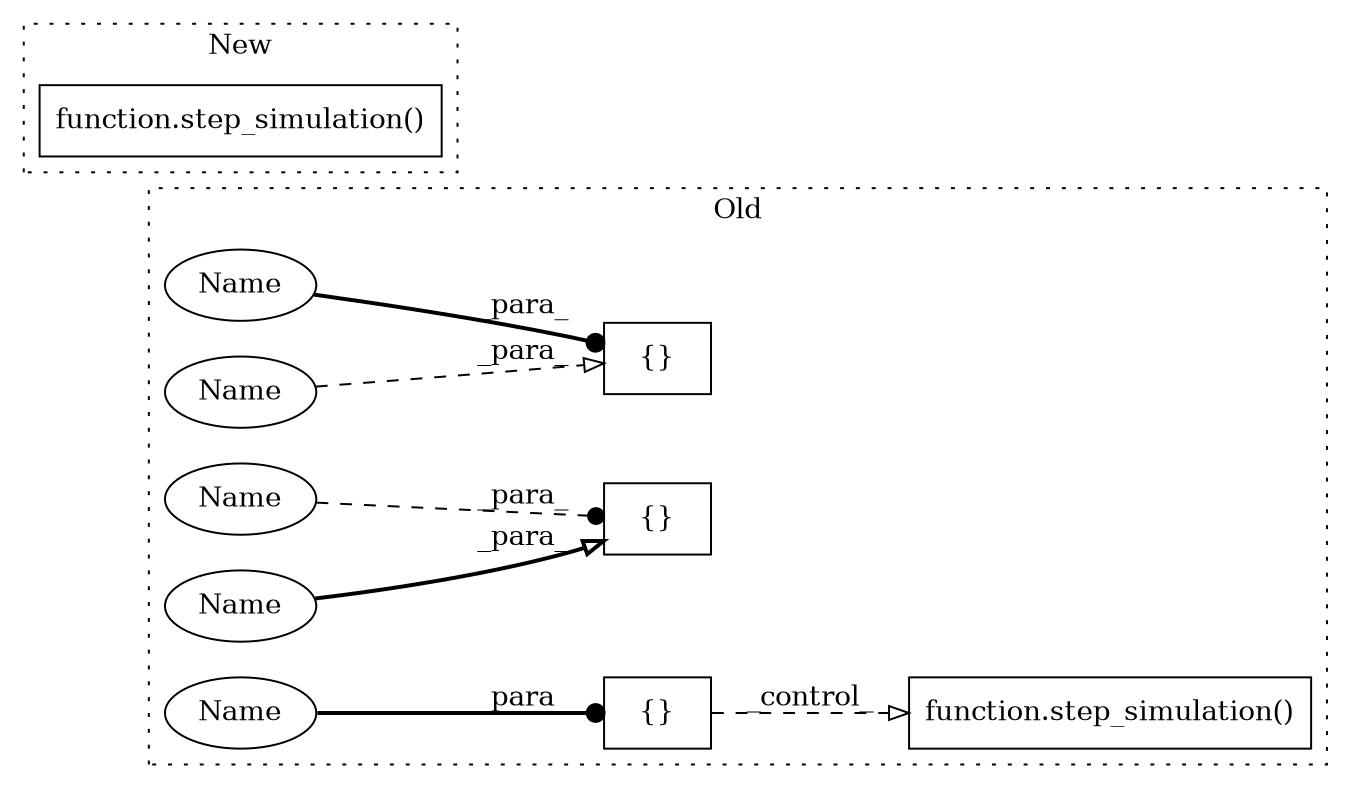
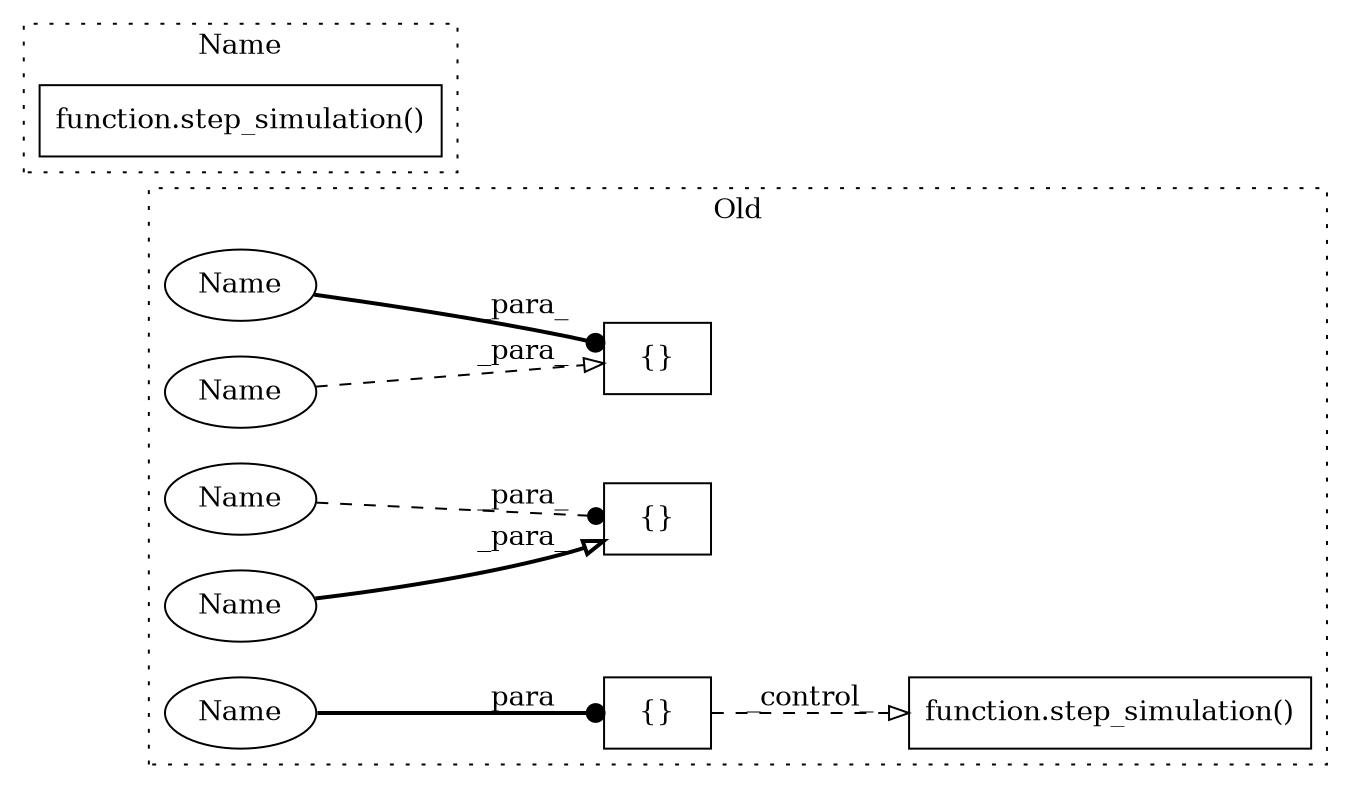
cluster "New": label "New" -> "Name"
